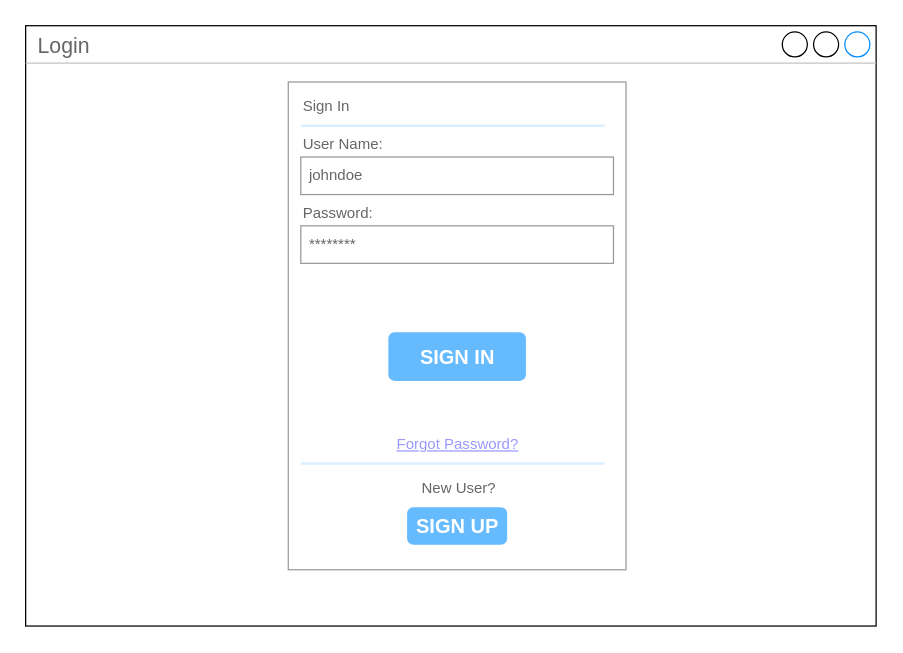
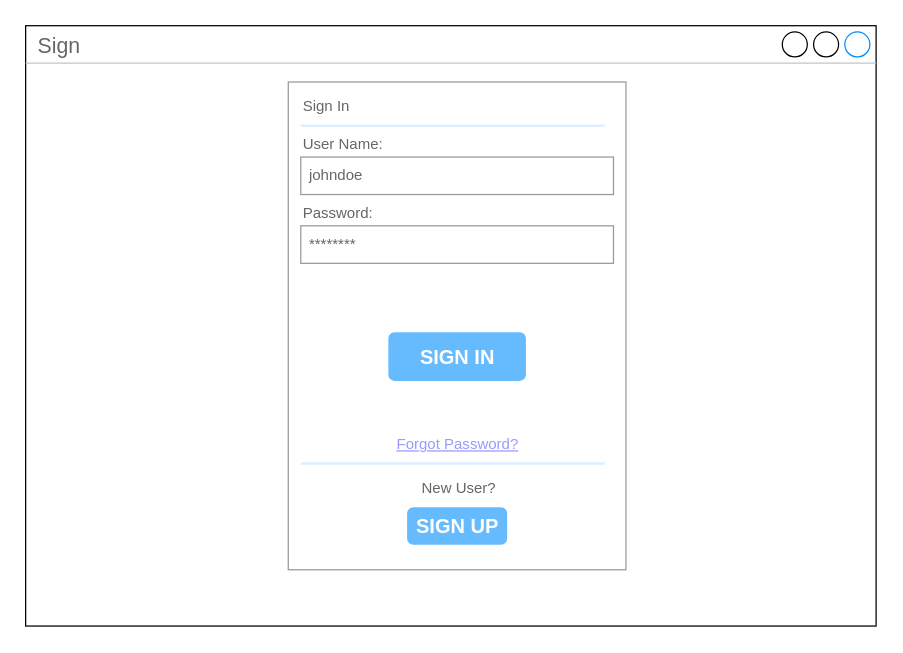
node "Login": label "Login" -> "Sign"
